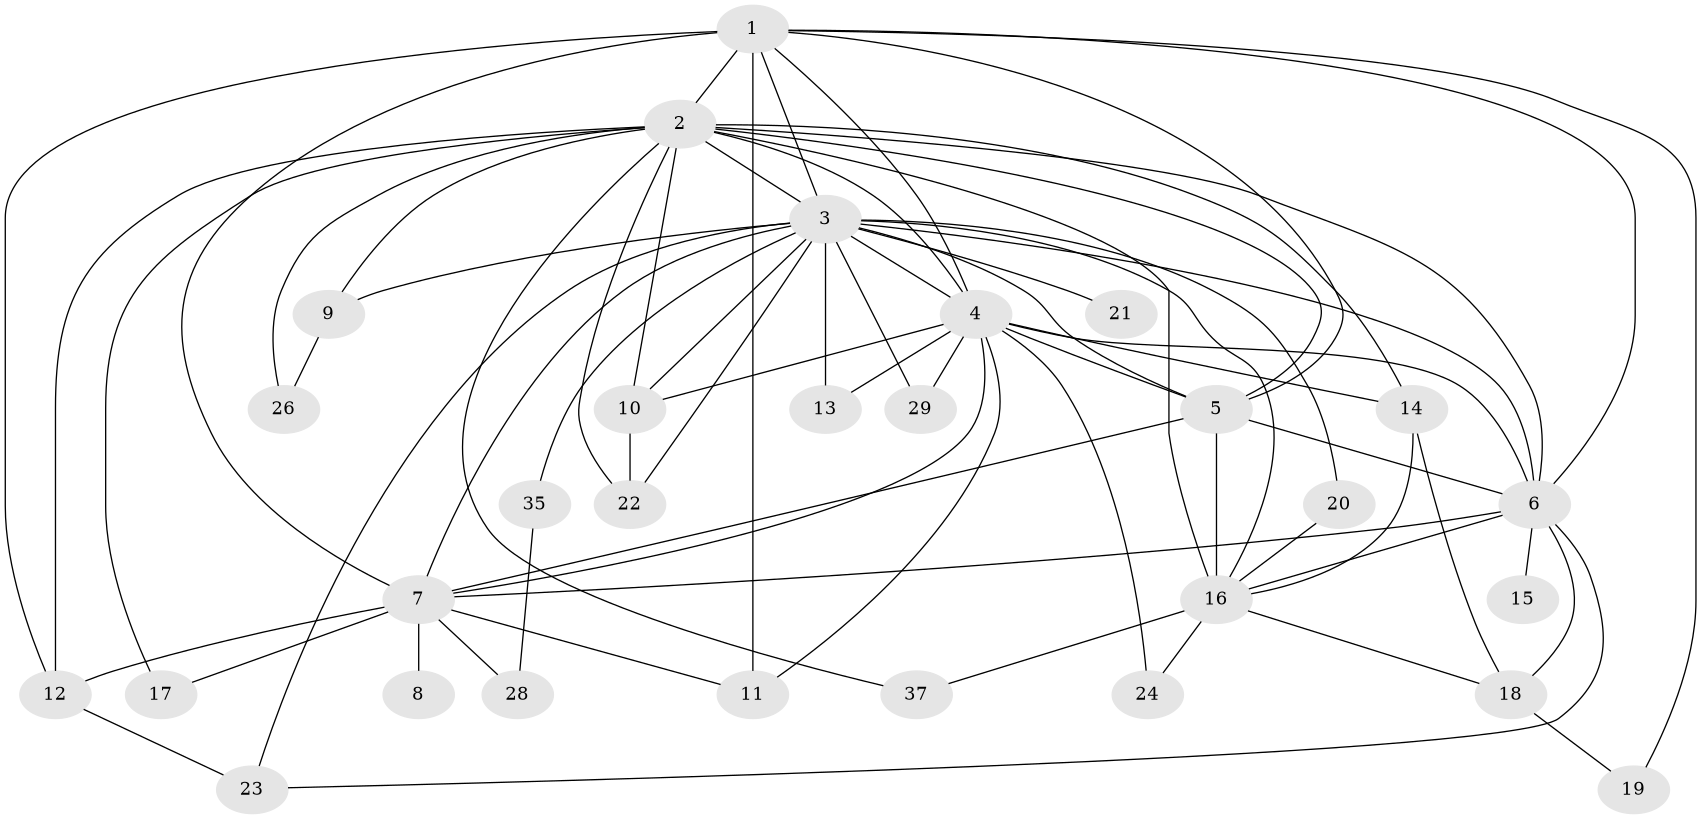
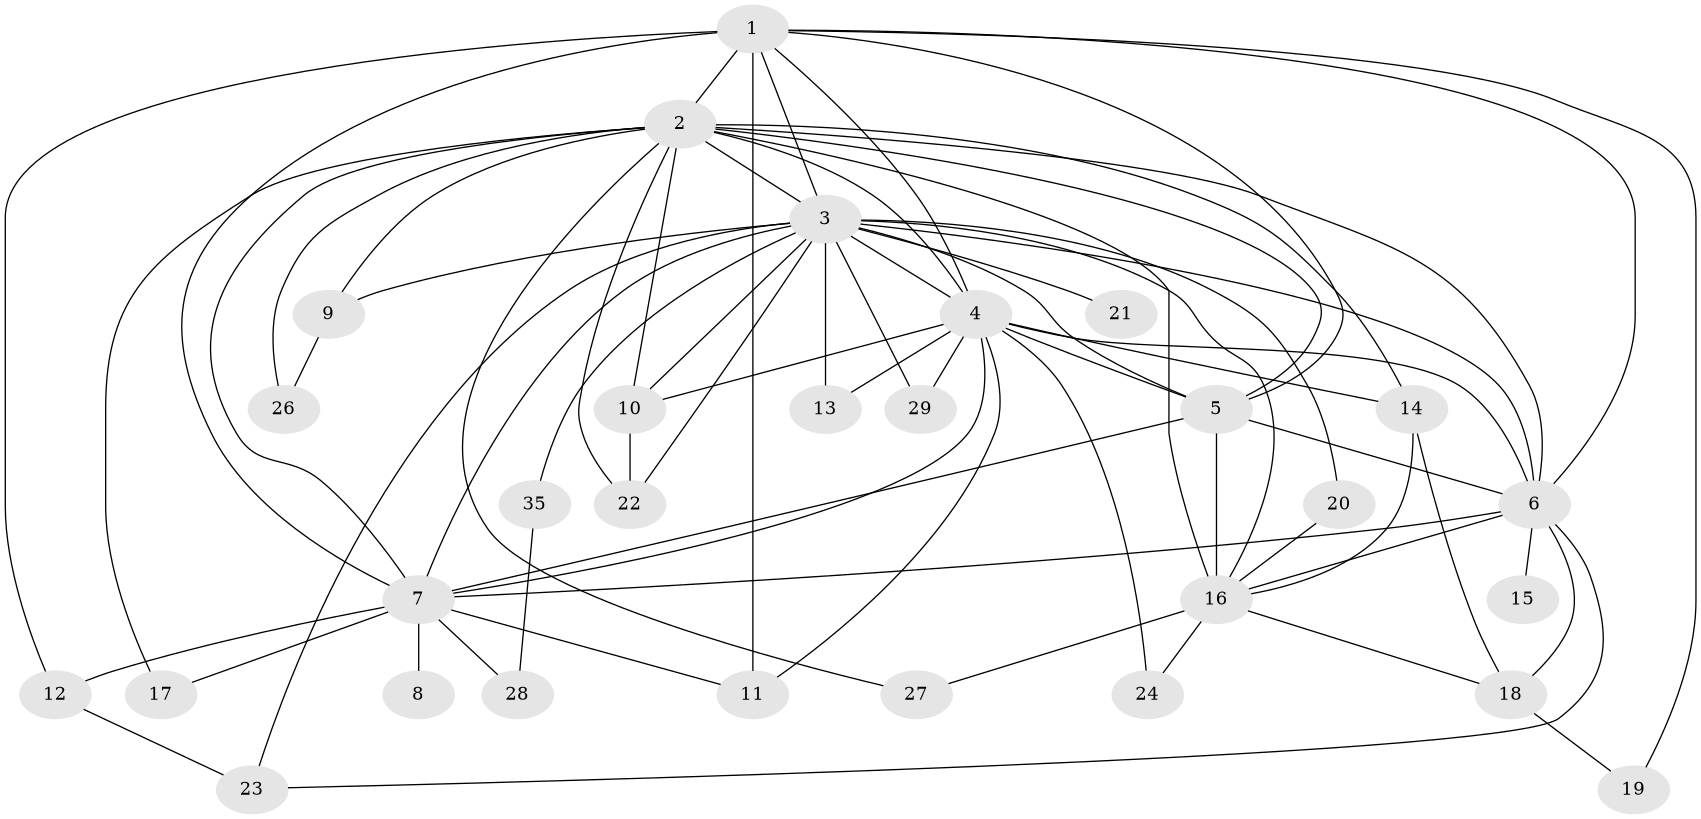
edge "2" -- "12": now "2" -- "7"
node "37": label "37" -> "27"
